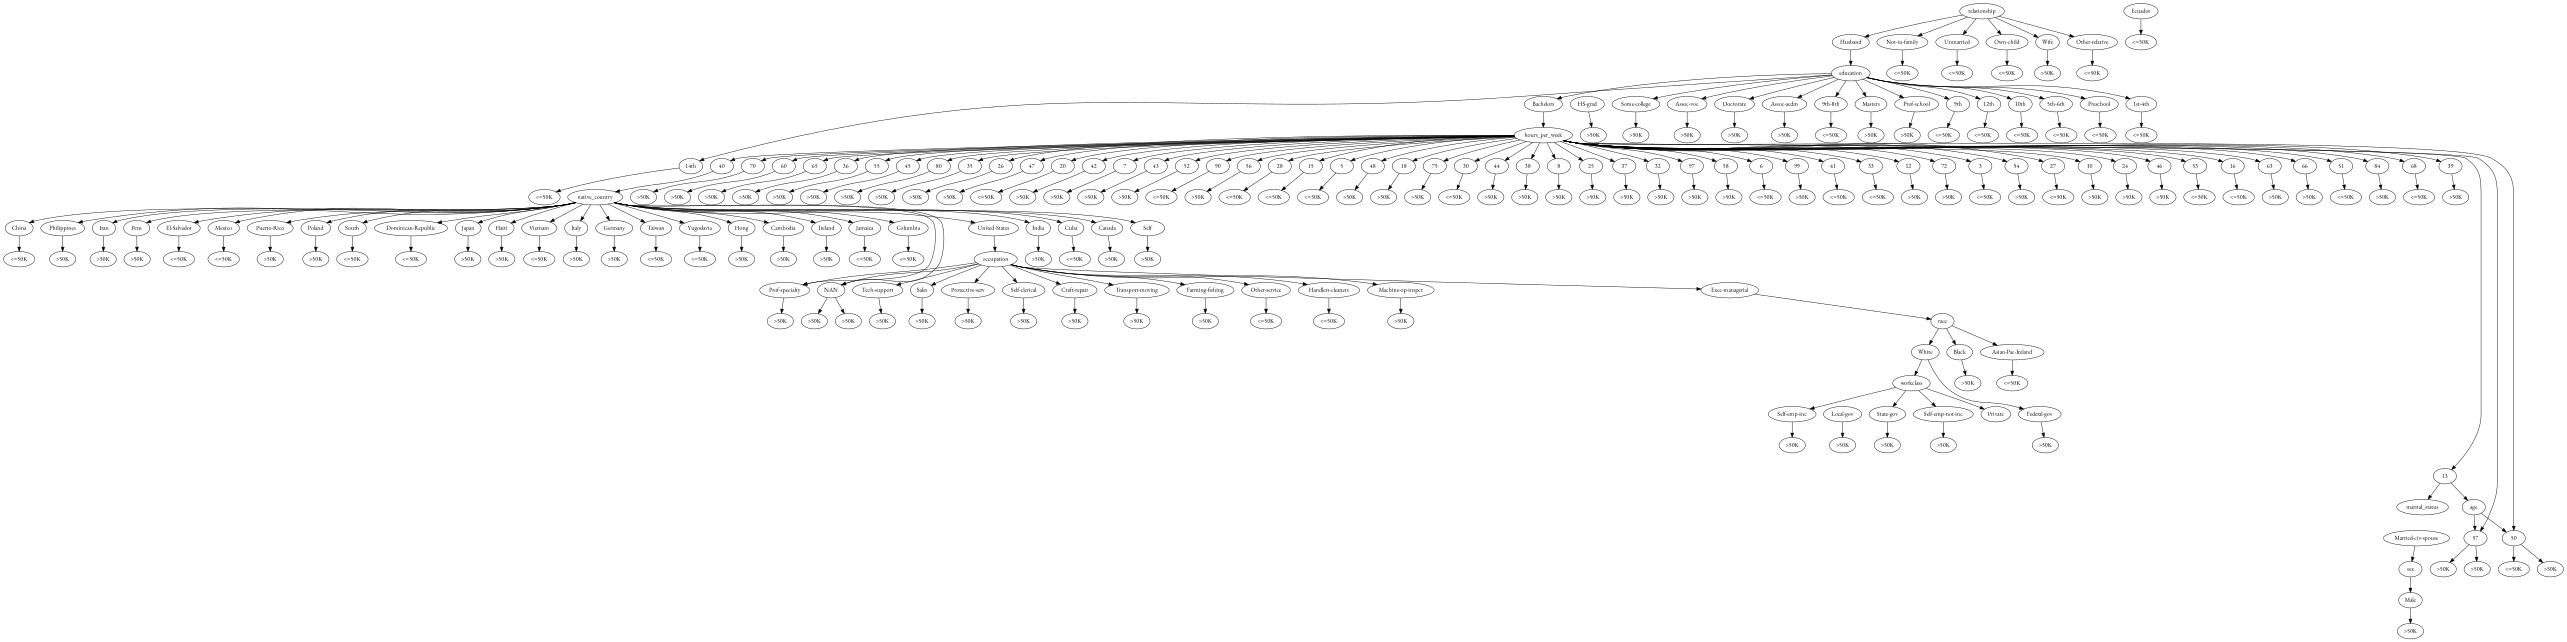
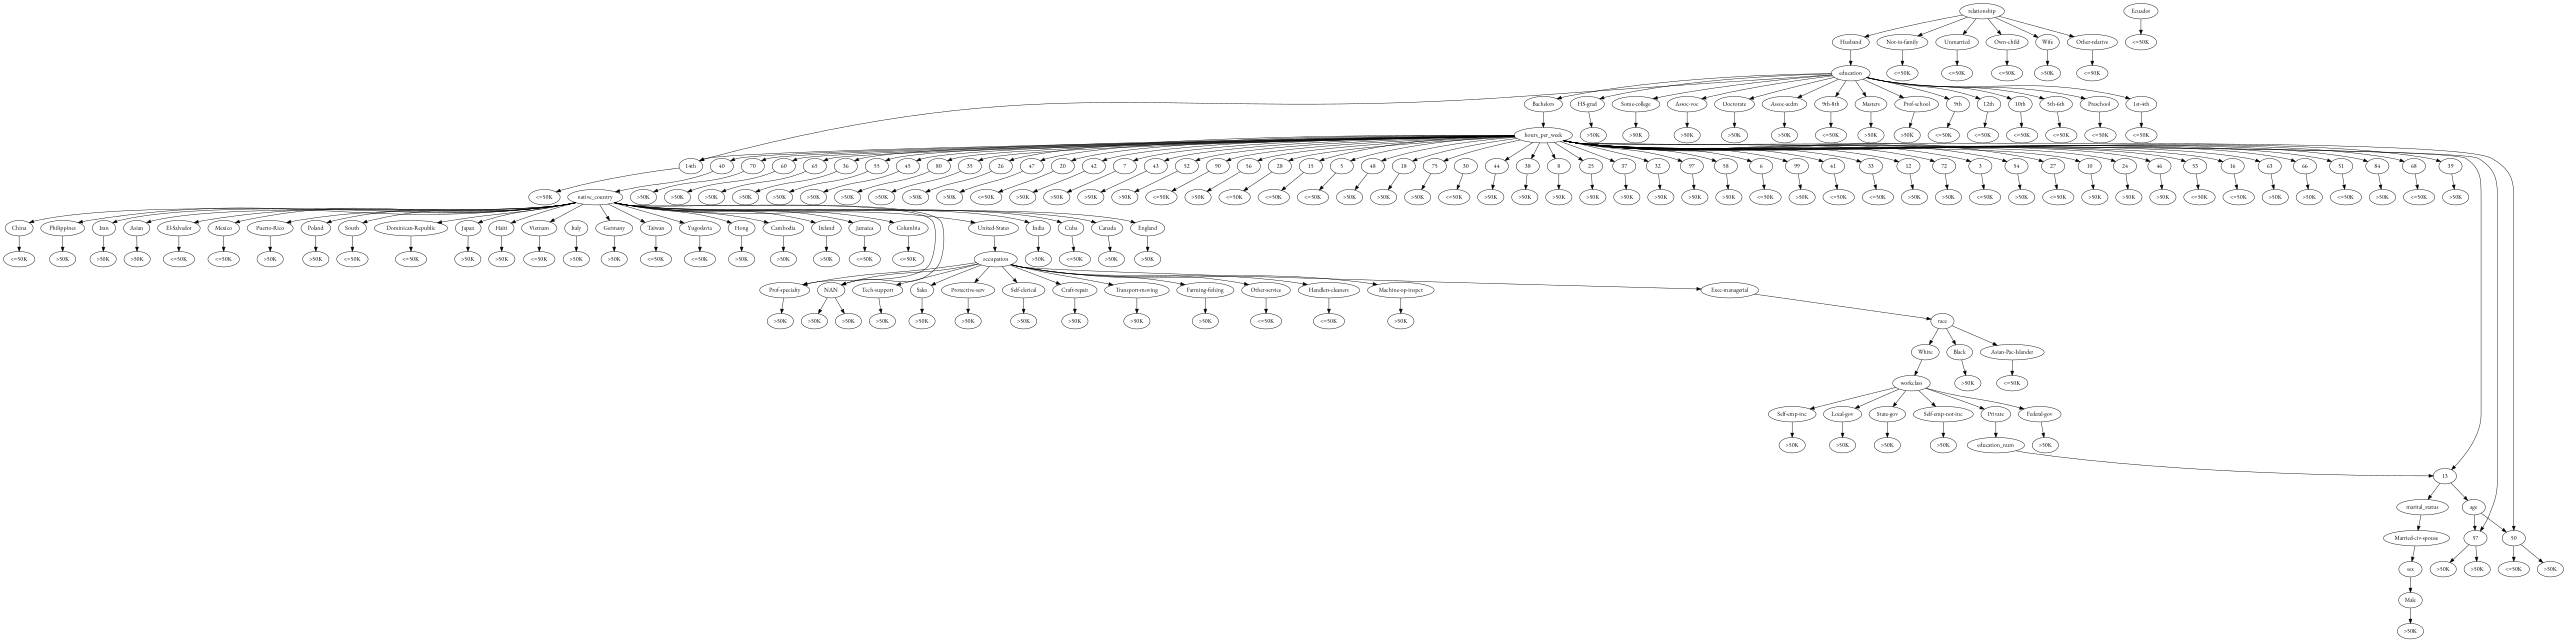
edge "education" -> "HS-grad": added
edge "hours_per_week" -> "30": now "hours_per_week" -> "14th"
edge "native_country" -> "Italy": removed
node "Peru": label "Peru" -> "Asian"
node "Self": label "Self" -> "England"
node "Asian-Pac-Ireland": label "Asian-Pac-Ireland" -> "Asian-Pac-Islander"
edge "workclass" -> "Local-gov": added
edge "White" -> "Federal-gov": now "workclass" -> "Federal-gov"
node "education_num": added
edge "marital_status" -> "Married-civ-spouse": added
